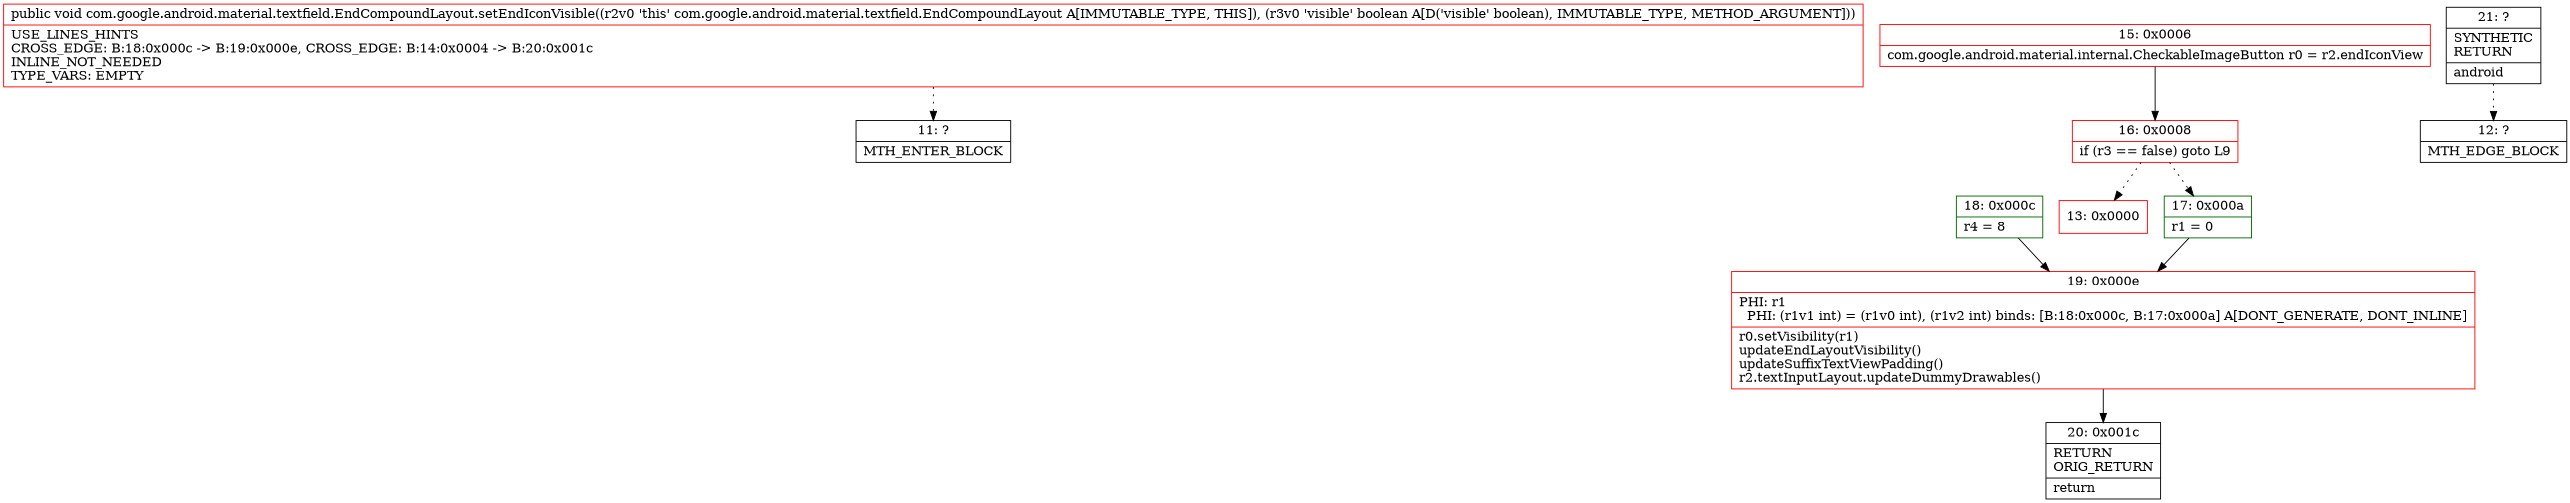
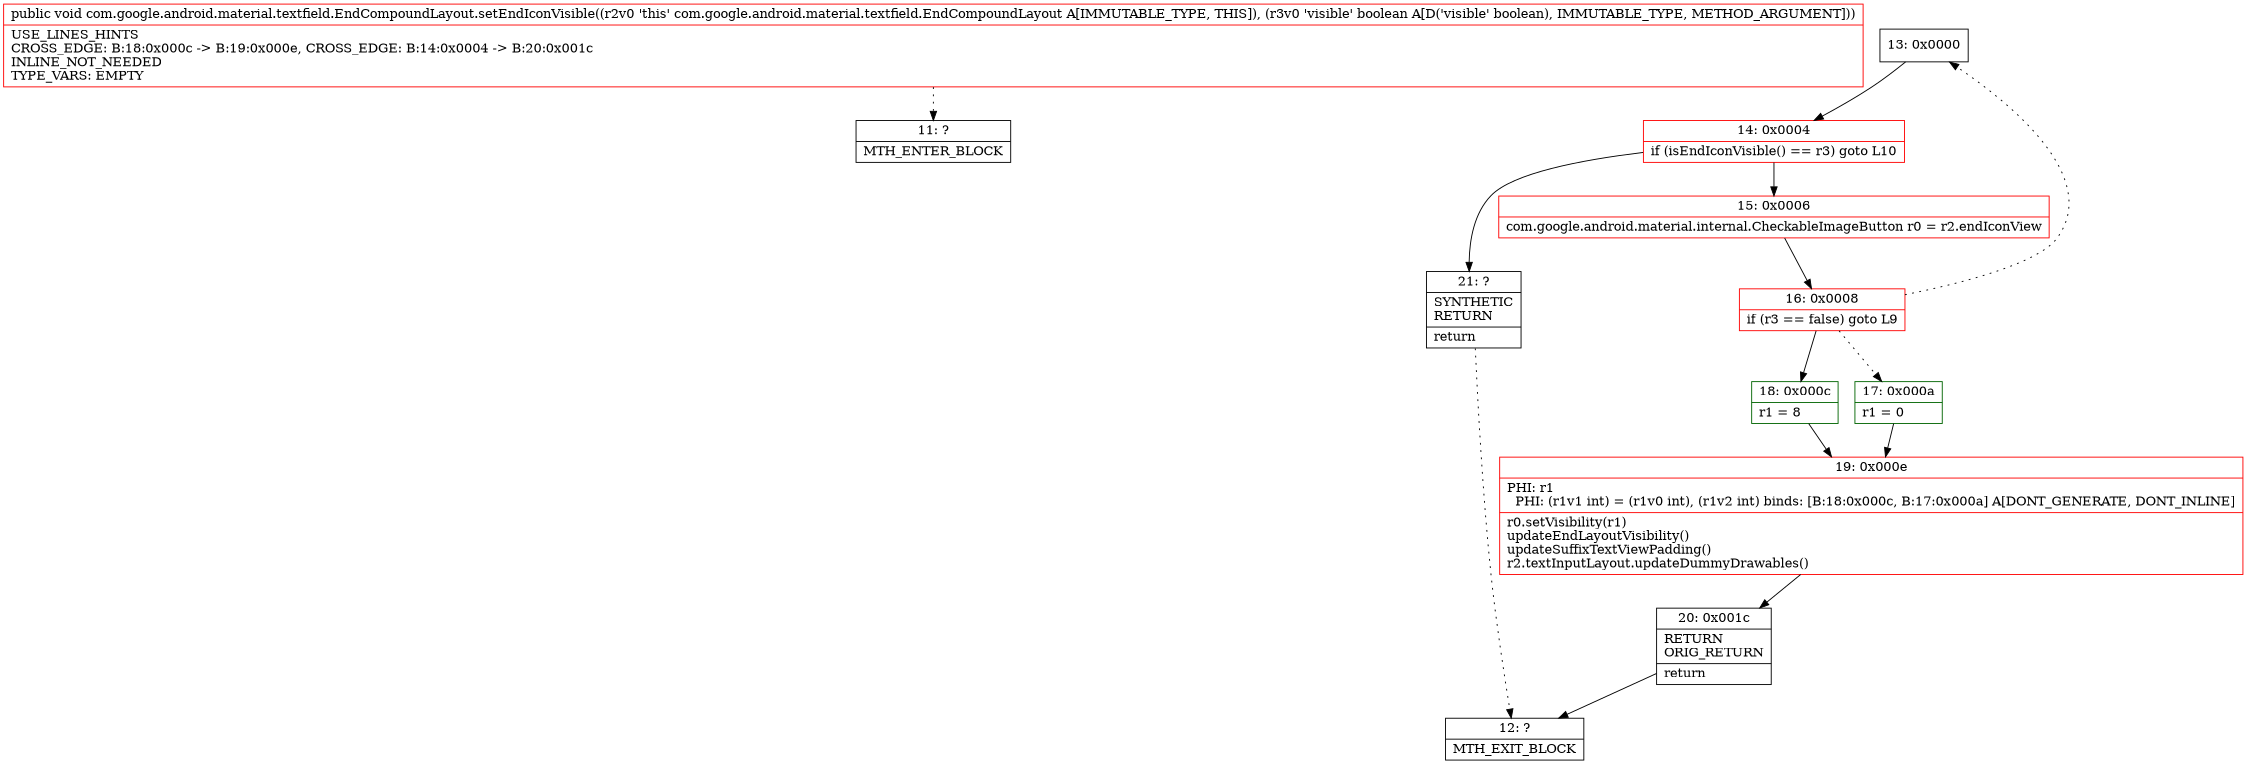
node "21: ?": text "android" -> "return"
node "14: 0x0004": added
node "12: ?": text "MTH_EDGE_BLOCK" -> "MTH_EXIT_BLOCK"
node "13: 0x0000": color red -> black
node "18: 0x000c": text "r4 = 8" -> "r1 = 8"
edge "16: 0x0008" -> "18: 0x000c": added
edge "20: 0x001c" -> "12: ?": added
